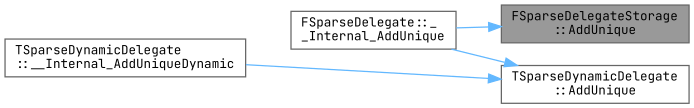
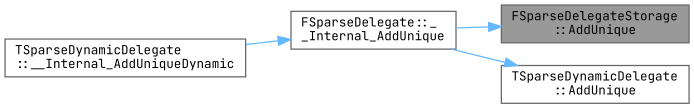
edge "TSparseDynamicDelegate ::__Internal_AddUniqueDynamic" -> "TSparseDynamicDelegate ::AddUnique": now "TSparseDynamicDelegate ::__Internal_AddUniqueDynamic" -> "FSparseDelegate::_ _Internal_AddUnique"
